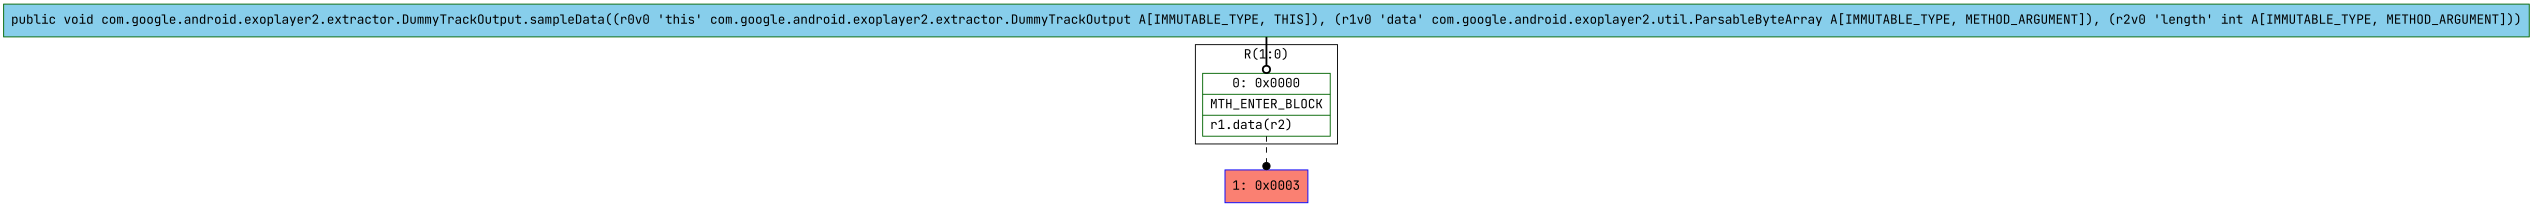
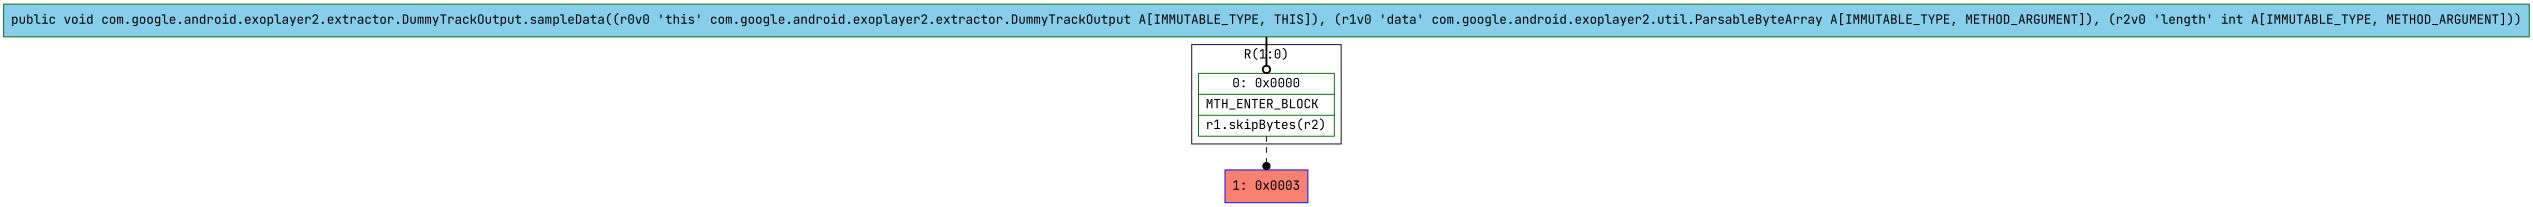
node "0: 0x0000": text "r1.data(r2)" -> "r1.skipBytes(r2)"
